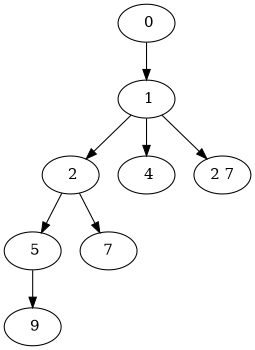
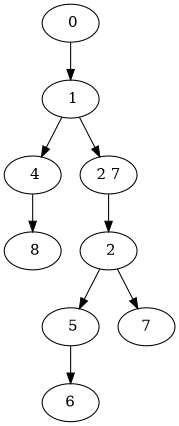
edge "1" -> "2": now "2 7" -> "2"
node "8": added
node "9": label "9" -> "6"
